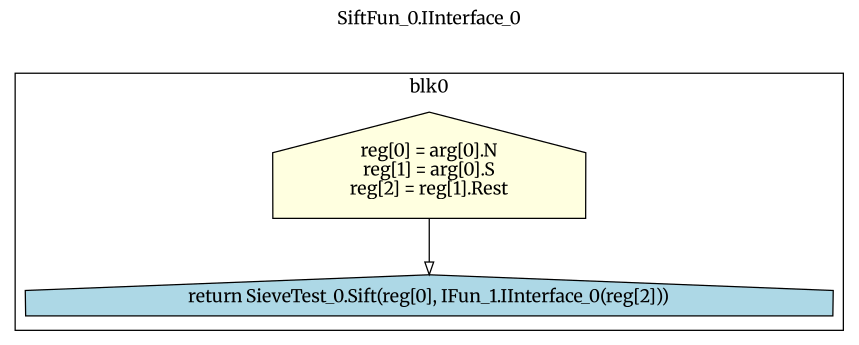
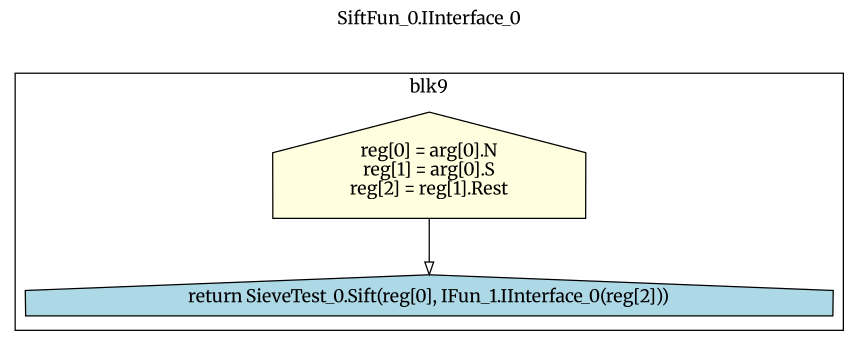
cluster "blk0": label "blk0" -> "blk9"
